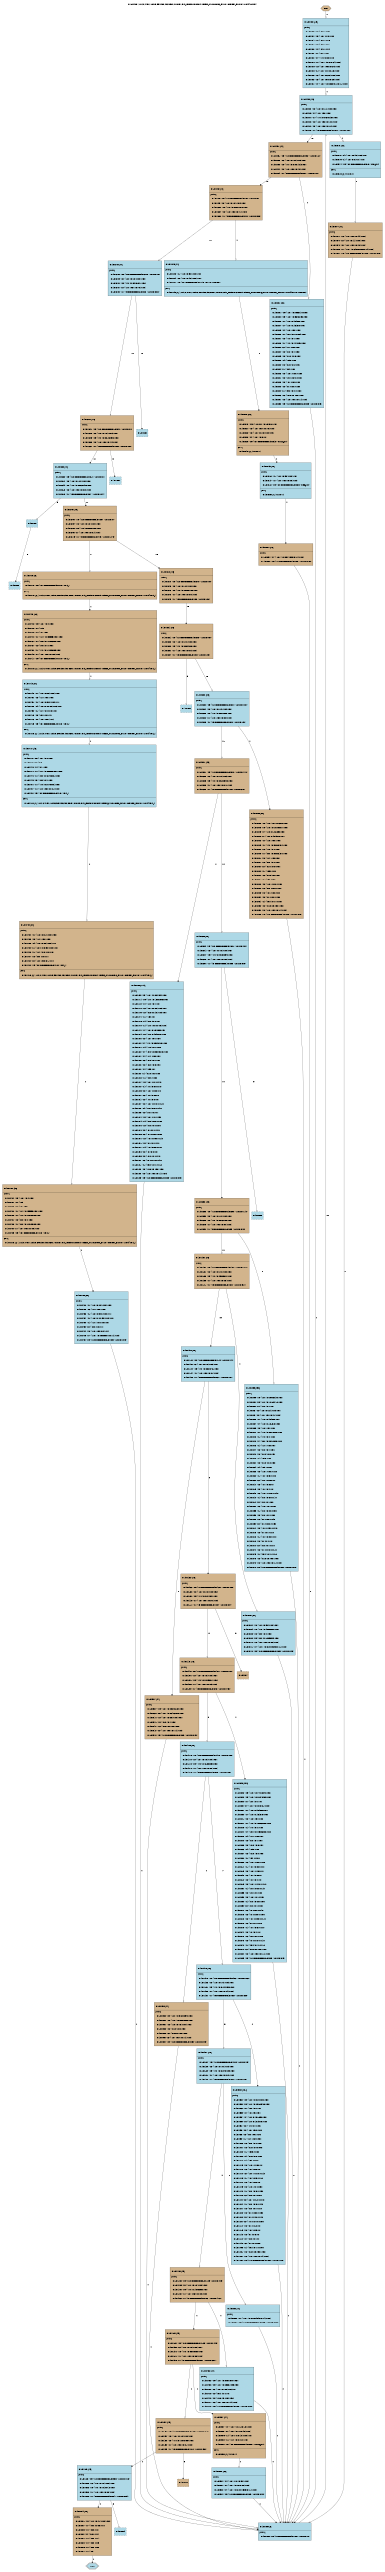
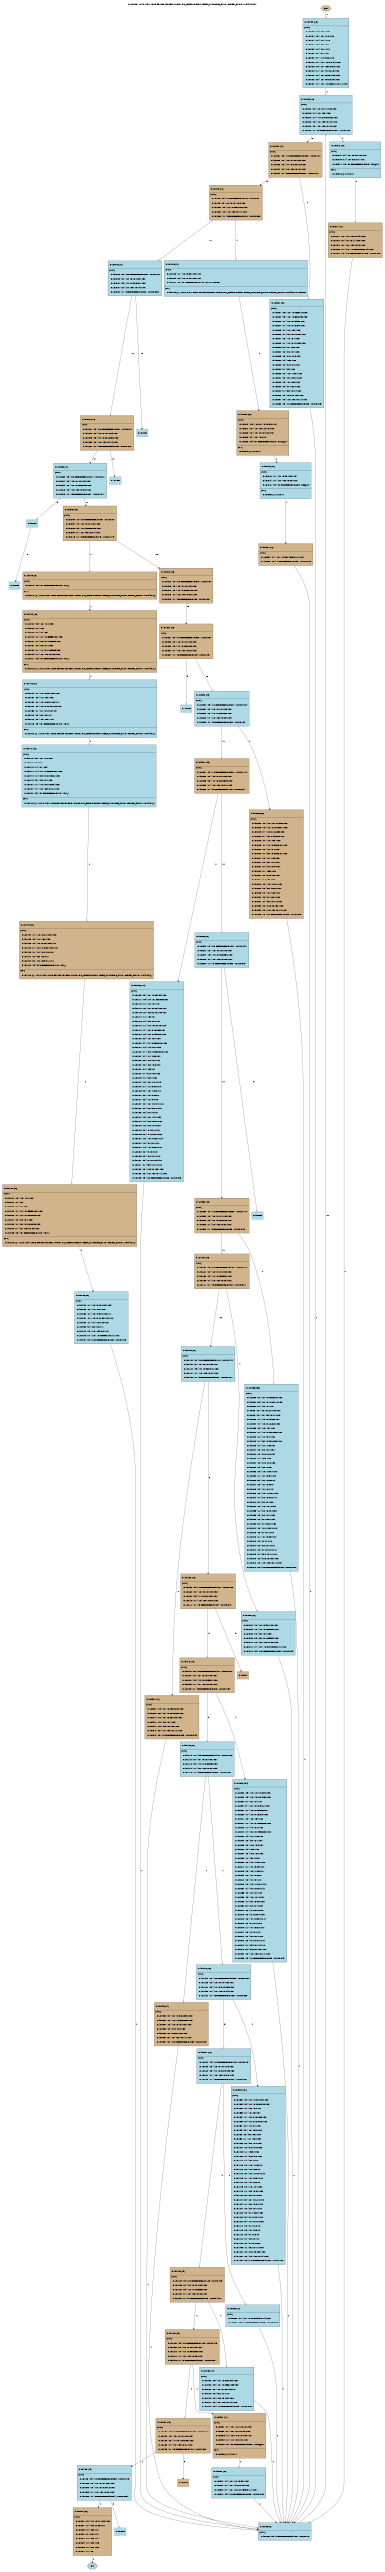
node "Users": label "Users" -> "Exit"
